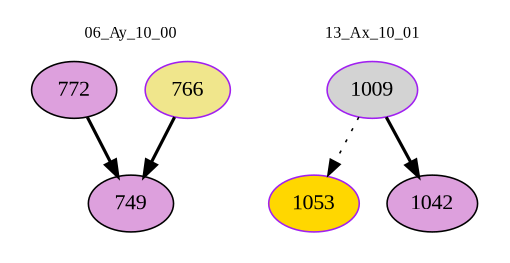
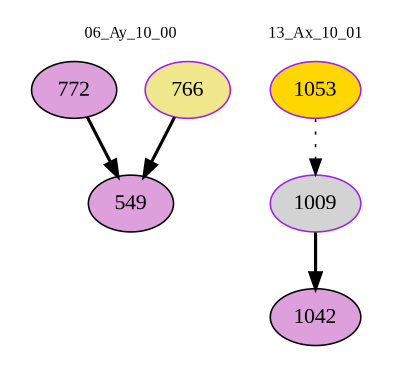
edge "1009" -> "1053": reversed
node "749": label "749" -> "549"
